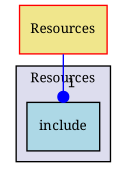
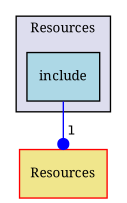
edge "Resources" -> "include": reversed
